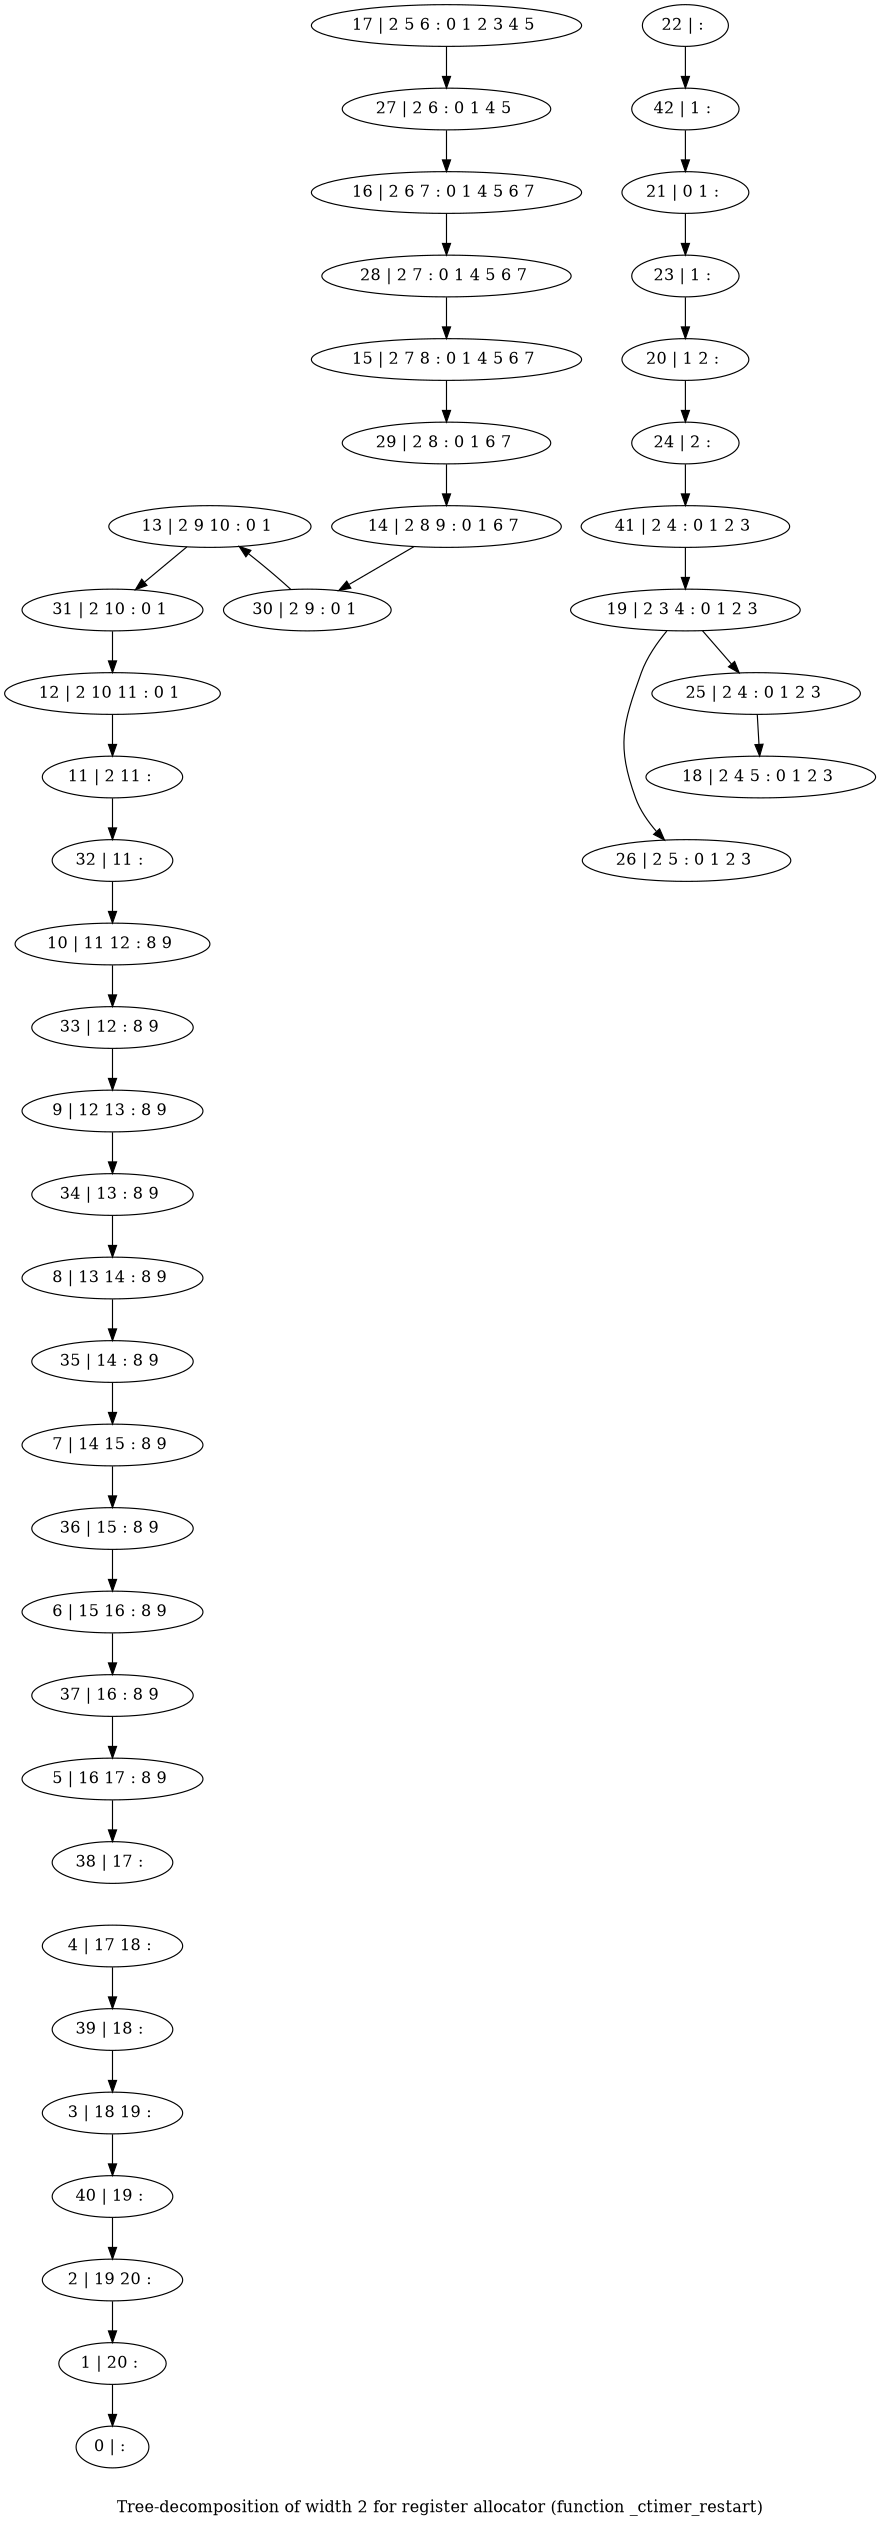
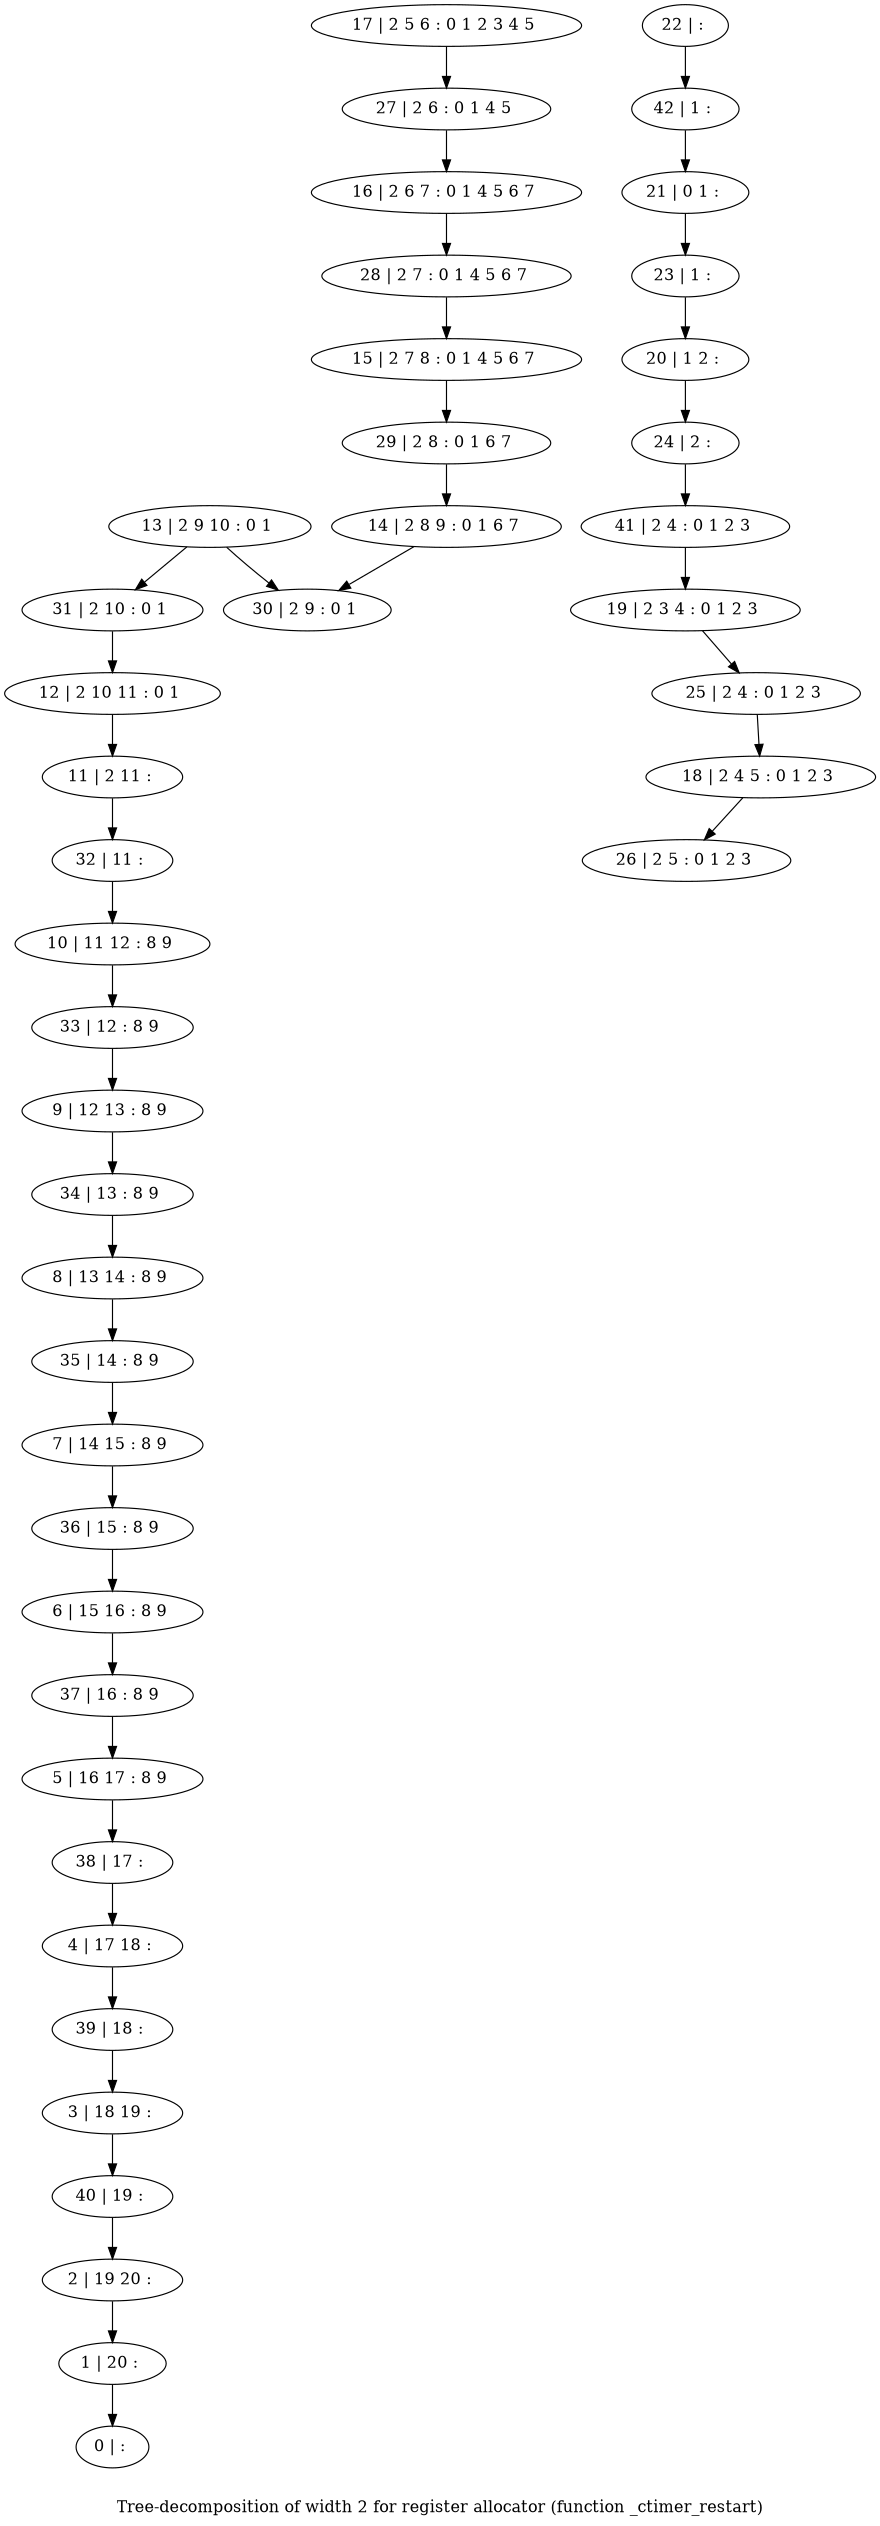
edge "30 | 2 9 : 0 1" -> "13 | 2 9 10 : 0 1": reversed
edge "19 | 2 3 4 : 0 1 2 3" -> "26 | 2 5 : 0 1 2 3": now "18 | 2 4 5 : 0 1 2 3" -> "26 | 2 5 : 0 1 2 3"
edge "38 | 17 :" -> "4 | 17 18 :": added
